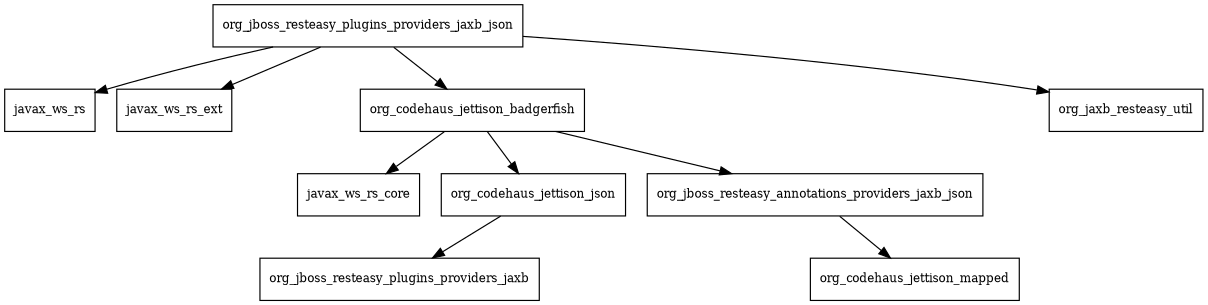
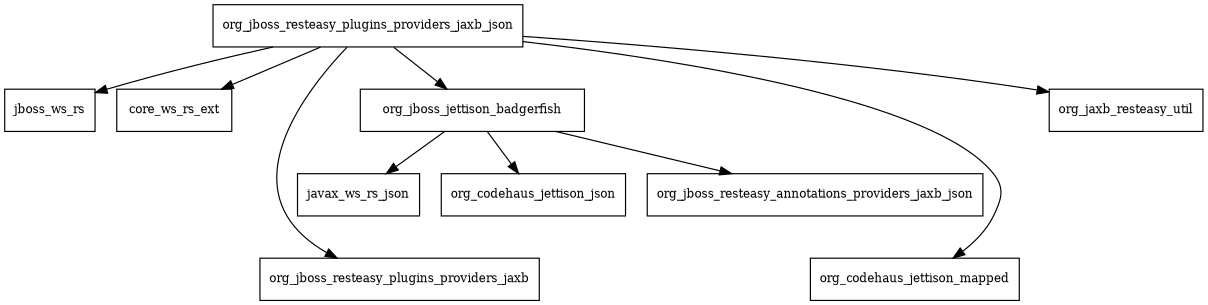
node "javax_ws_rs": label "javax_ws_rs" -> "jboss_ws_rs"
node "javax_ws_rs_ext": label "javax_ws_rs_ext" -> "core_ws_rs_ext"
node "org_codehaus_jettison_badgerfish": label "org_codehaus_jettison_badgerfish" -> "org_jboss_jettison_badgerfish"
node "javax_ws_rs_core": label "javax_ws_rs_core" -> "javax_ws_rs_json"
edge "org_jboss_resteasy_annotations_providers_jaxb_json" -> "org_codehaus_jettison_mapped": now "org_jboss_resteasy_plugins_providers_jaxb_json" -> "org_codehaus_jettison_mapped"
edge "org_codehaus_jettison_json" -> "org_jboss_resteasy_plugins_providers_jaxb": now "org_jboss_resteasy_plugins_providers_jaxb_json" -> "org_jboss_resteasy_plugins_providers_jaxb"
